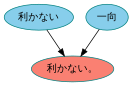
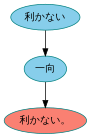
edge "利かない" -> "利かない。": now "利かない" -> "一向"
